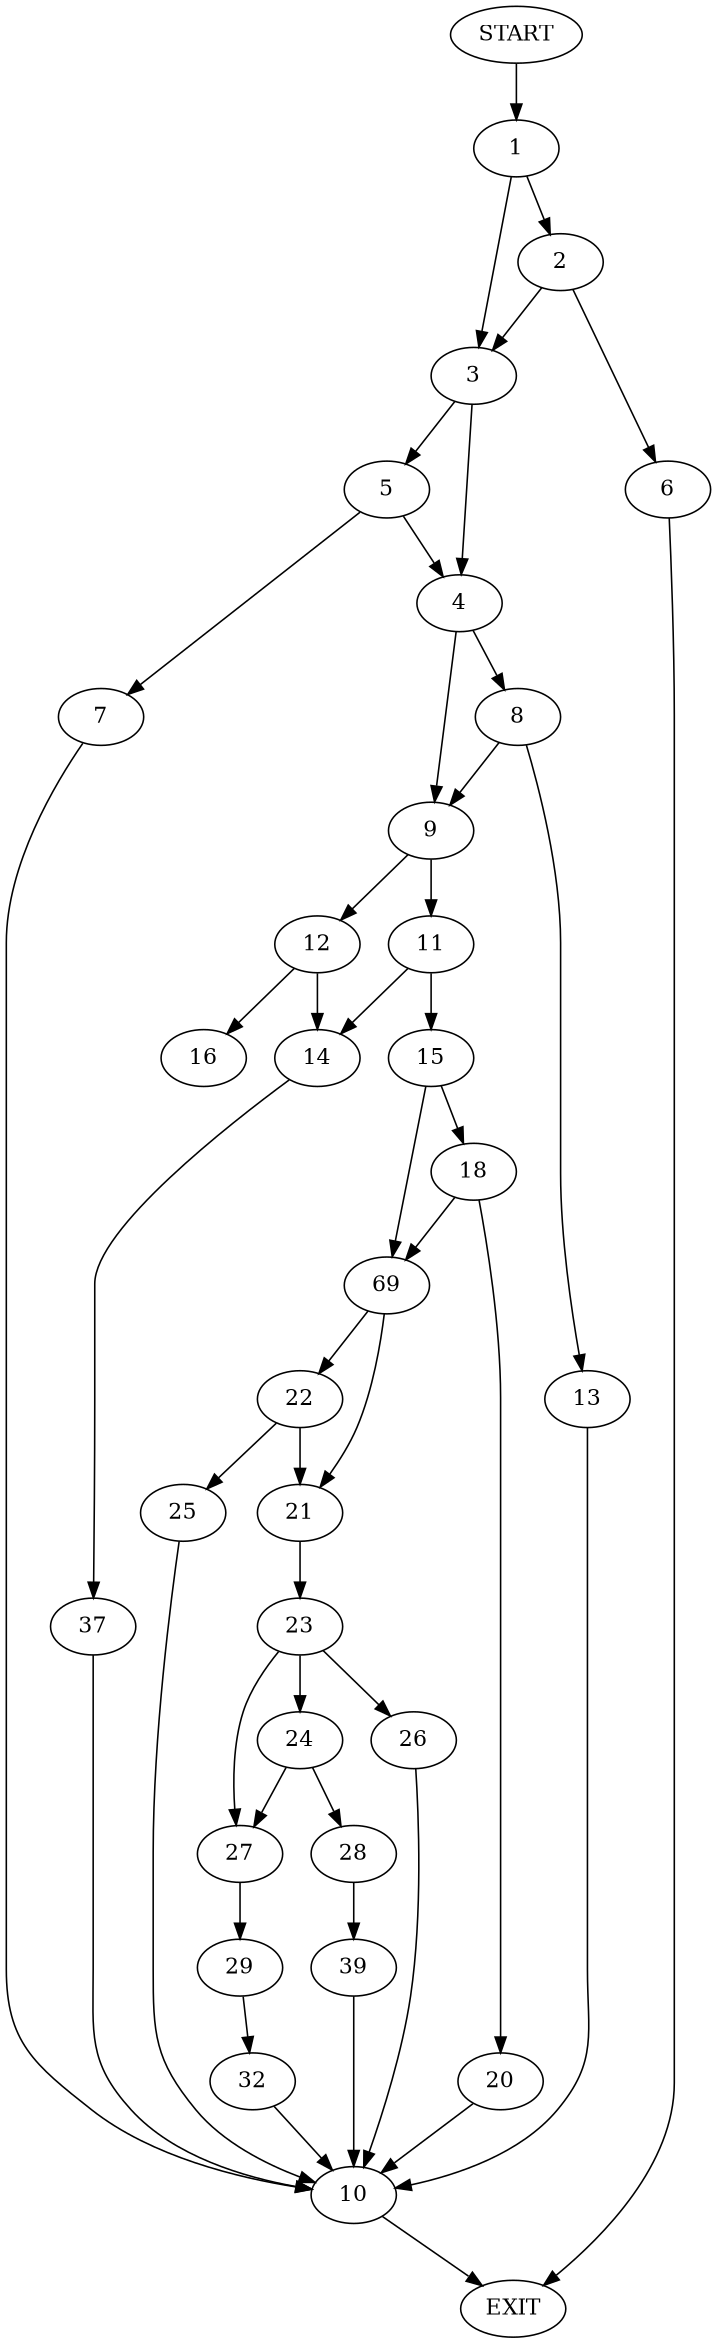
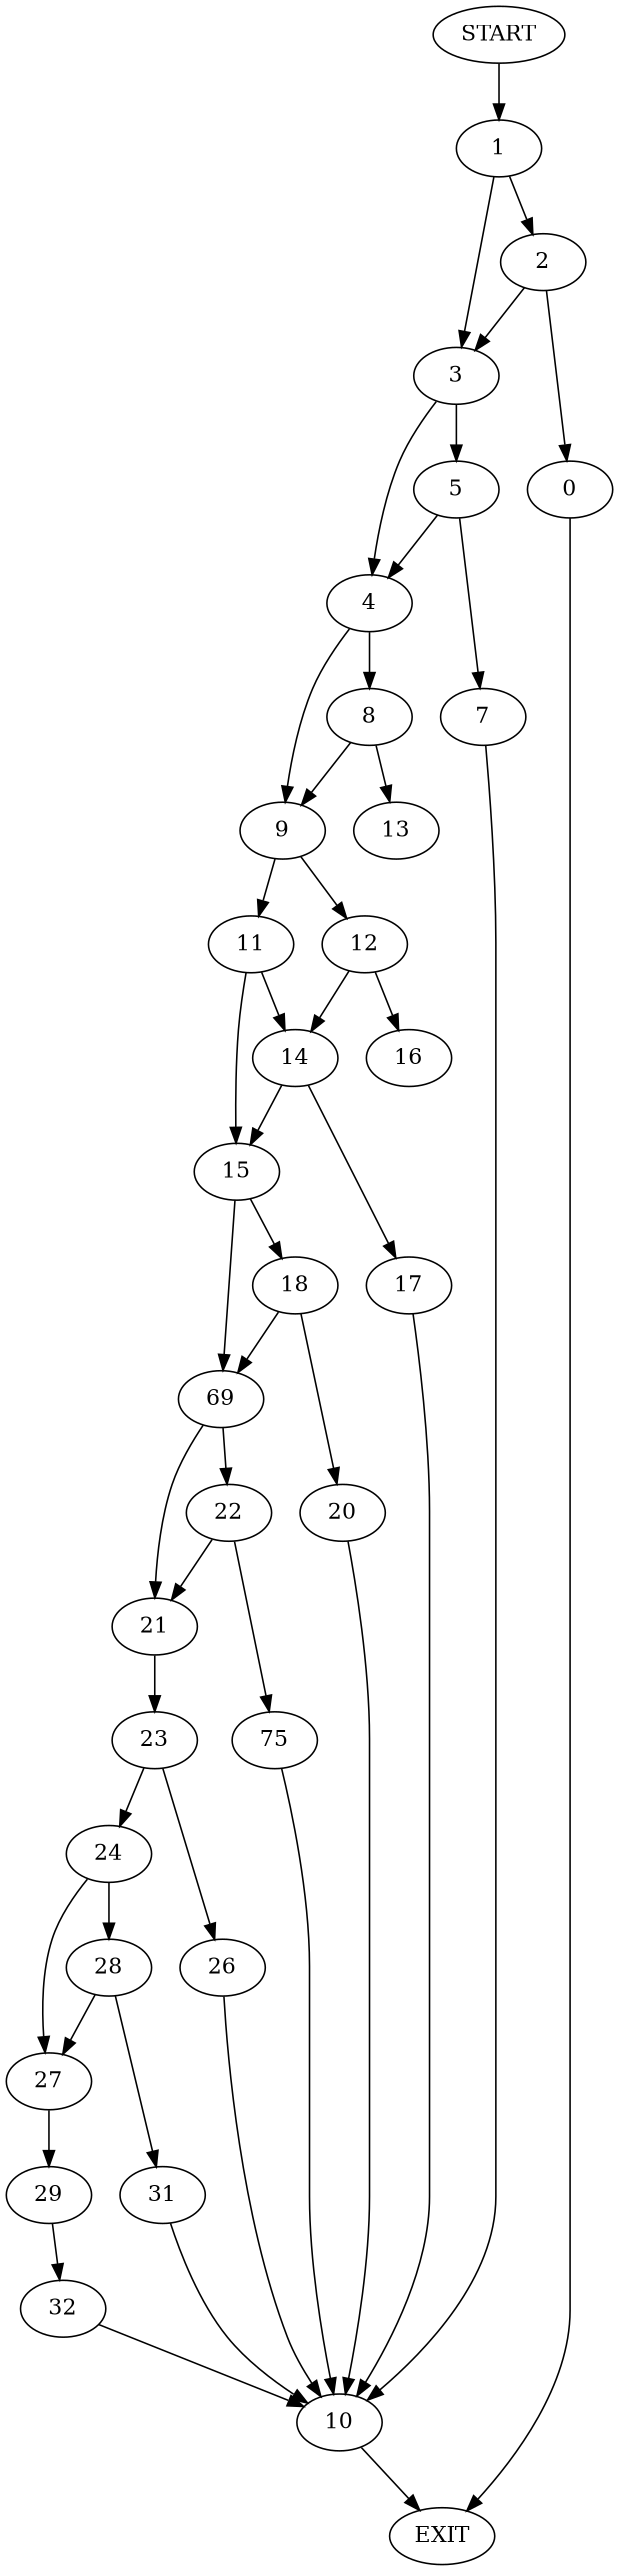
node "6": label "6" -> "0"
edge "14" -> "15": added
node "25": label "25" -> "75"
node "37": label "37" -> "17"
edge "23" -> "27": now "28" -> "27"
edge "13" -> "10": removed
node "39": label "39" -> "31"
